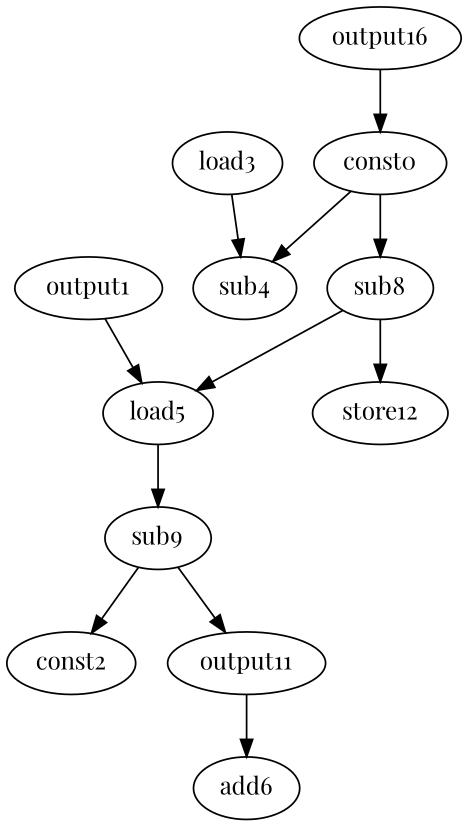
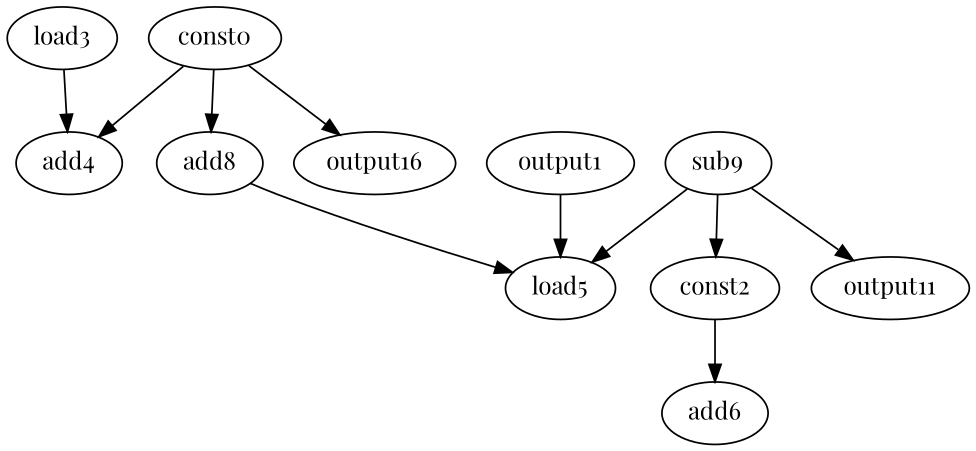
edge "output16" -> "const0": reversed
node "sub4": label "sub4" -> "add4"
node "sub8": label "sub8" -> "add8"
node "store12": removed
edge "load5" -> "sub9": reversed
edge "output11" -> "add6": now "const2" -> "add6"
